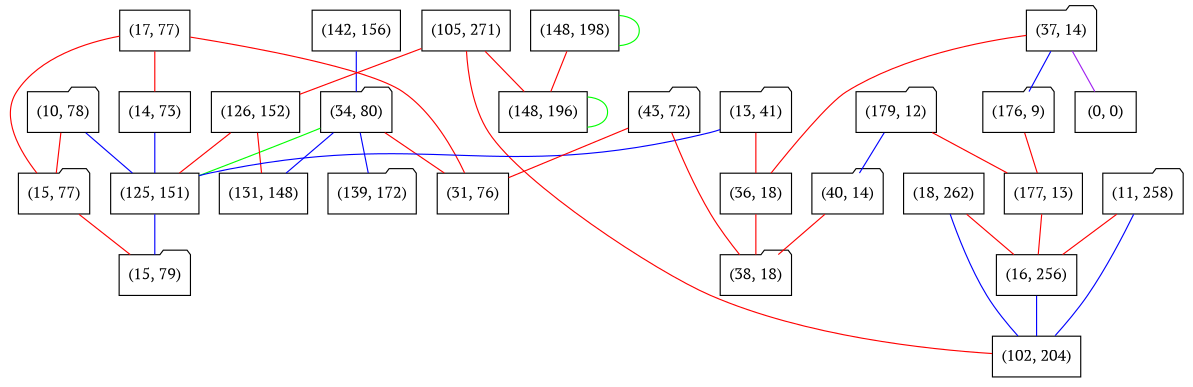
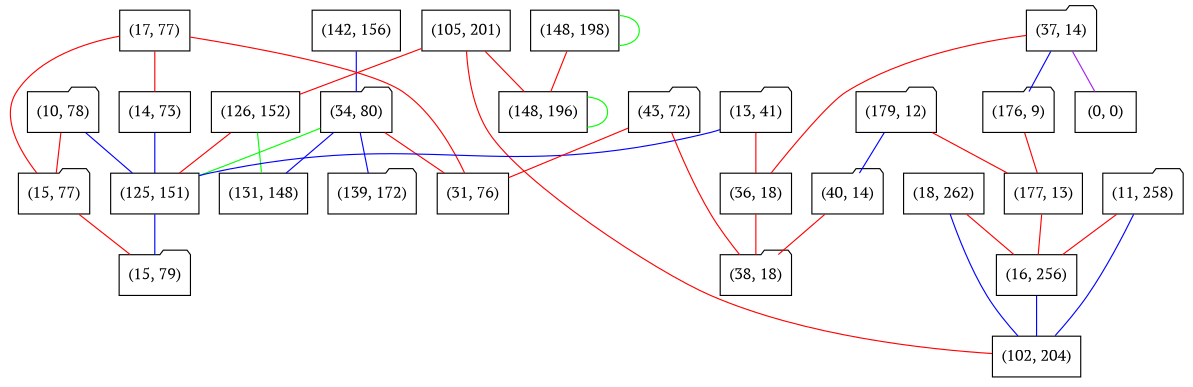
node "(105, 271)": label "(105, 271)" -> "(105, 201)"
edge "(126, 152)" -- "(131, 148)": color red -> green
